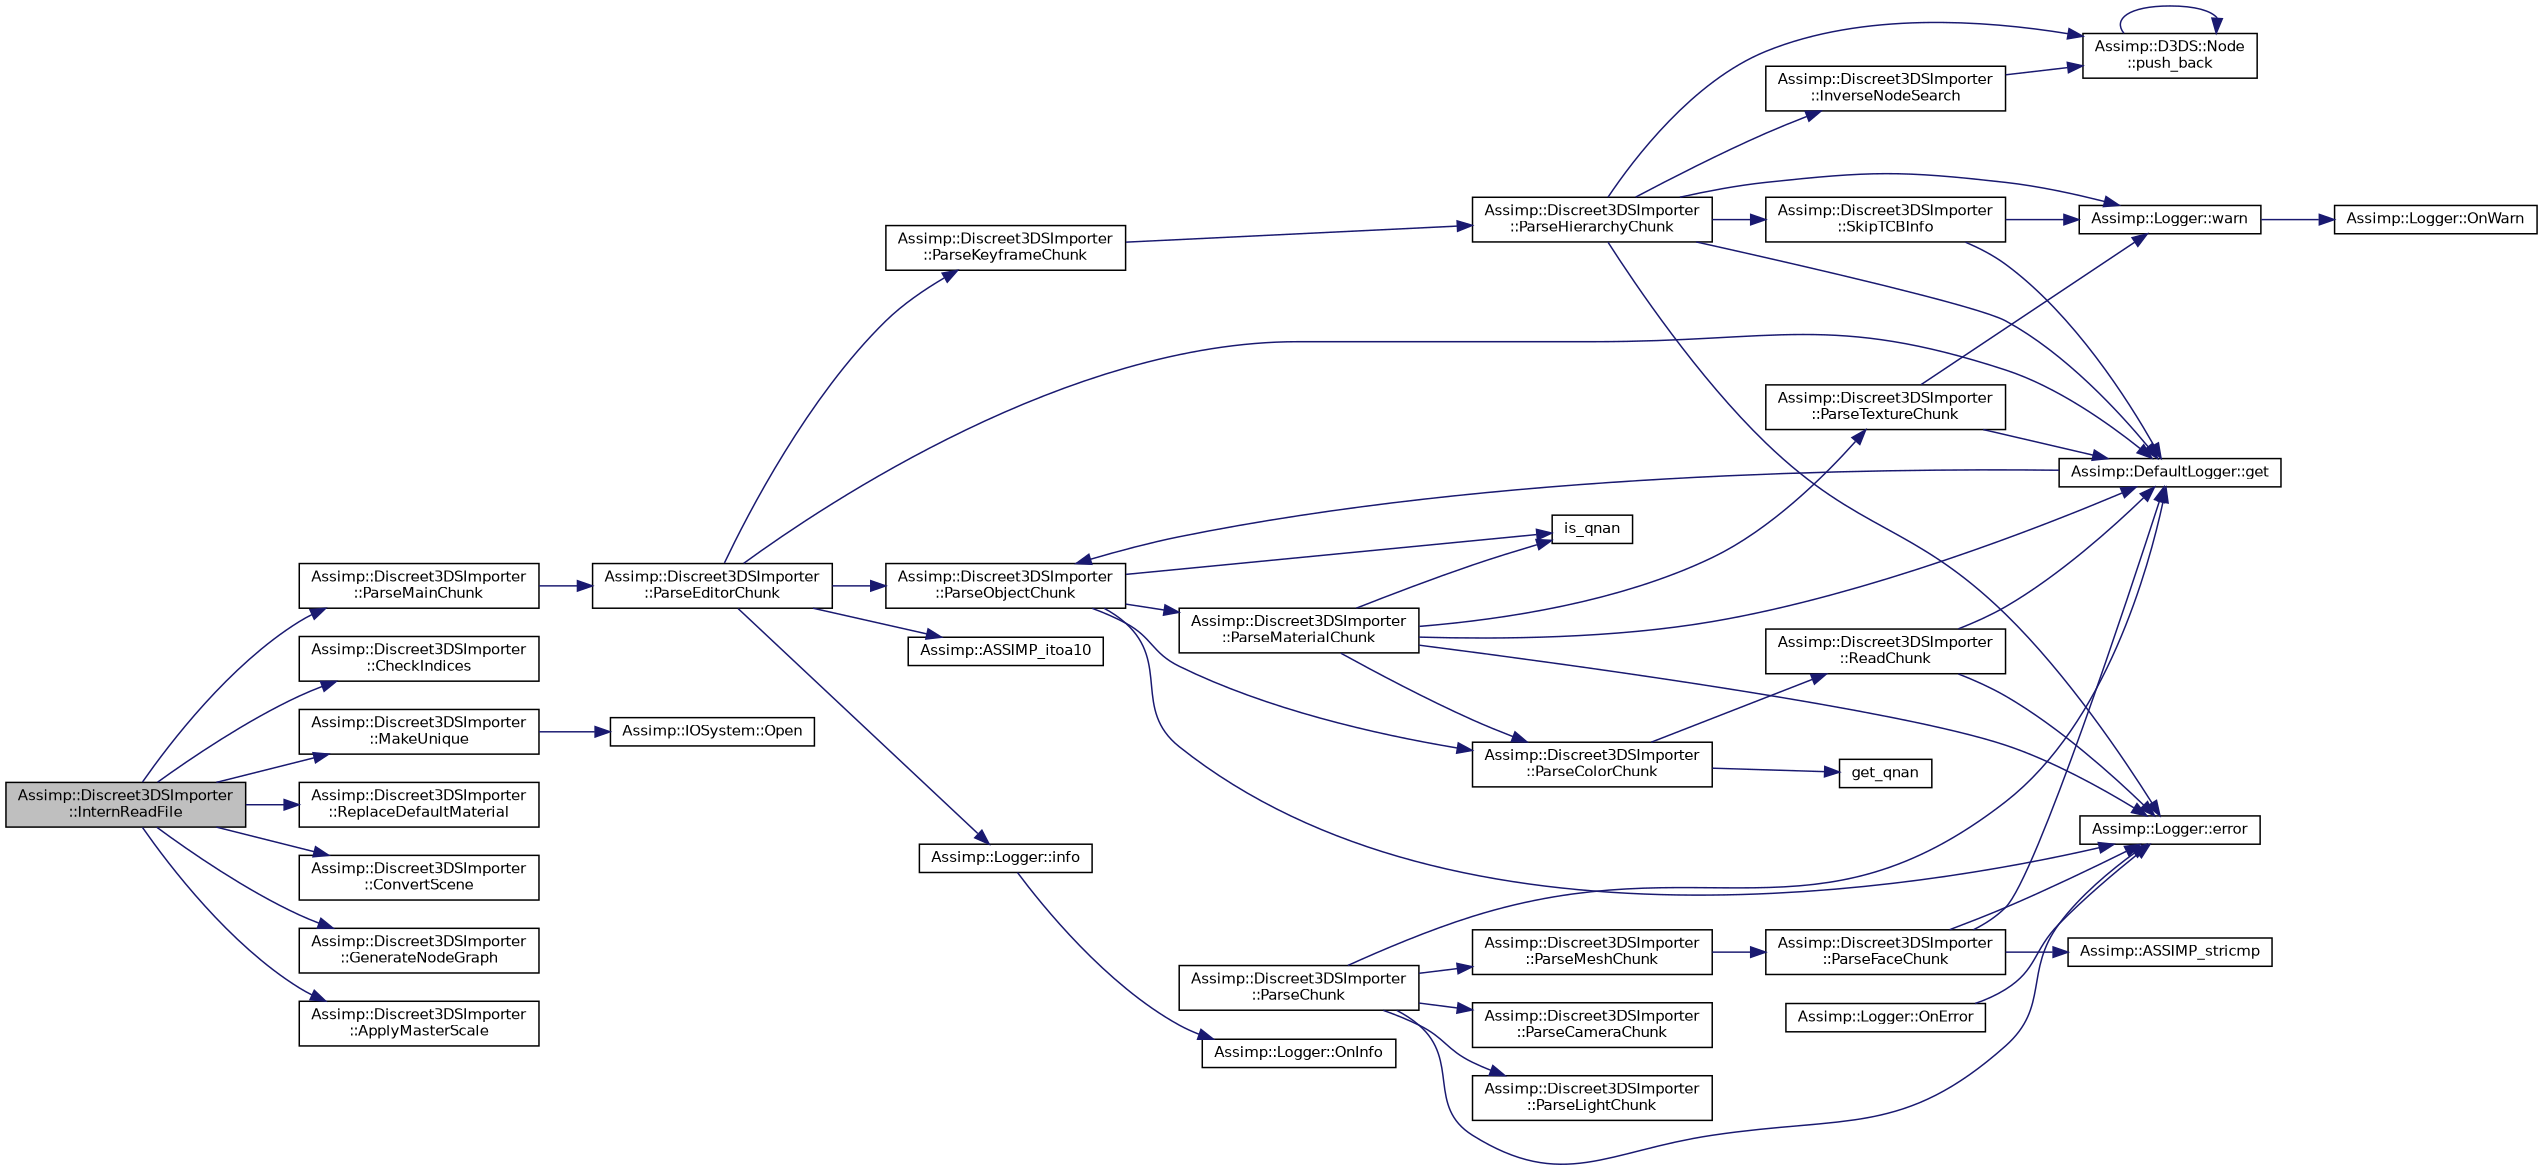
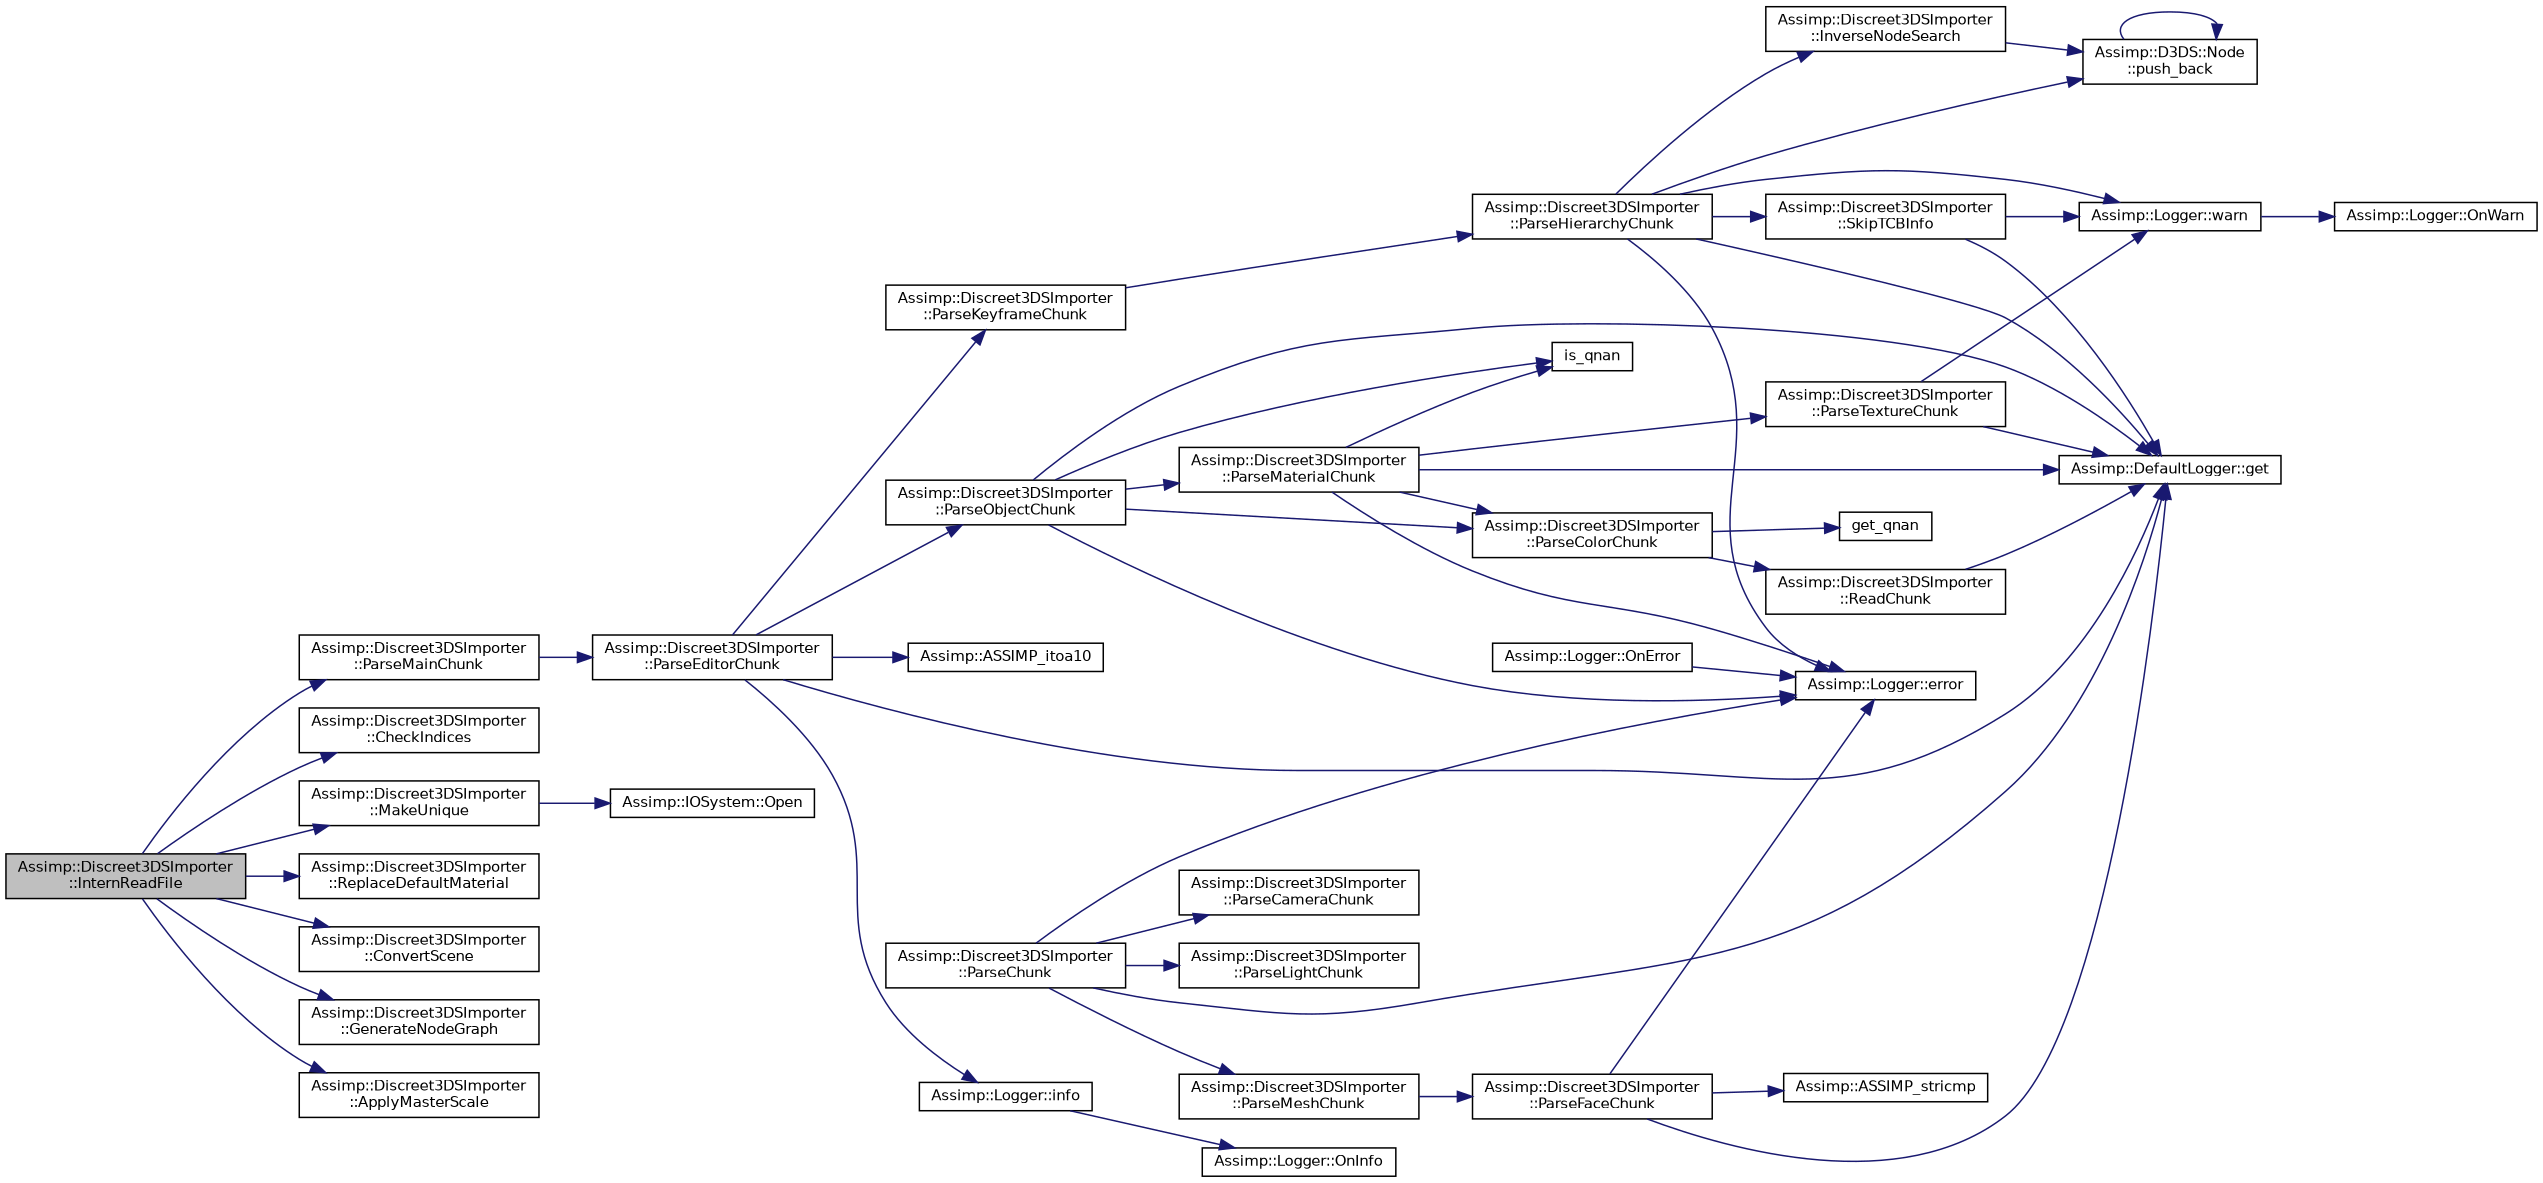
edge "Assimp::DefaultLogger::get" -> "Assimp::Discreet3DSImporter ::ParseObjectChunk": reversed
edge "Assimp::Discreet3DSImporter ::ReadChunk" -> "Assimp::Logger::error": removed
